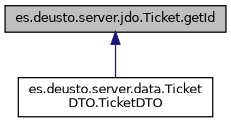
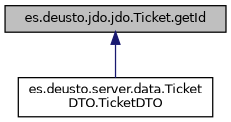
node "es.deusto.server.jdo.Ticket.getId": label "es.deusto.server.jdo.Ticket.getId" -> "es.deusto.jdo.jdo.Ticket.getId"
